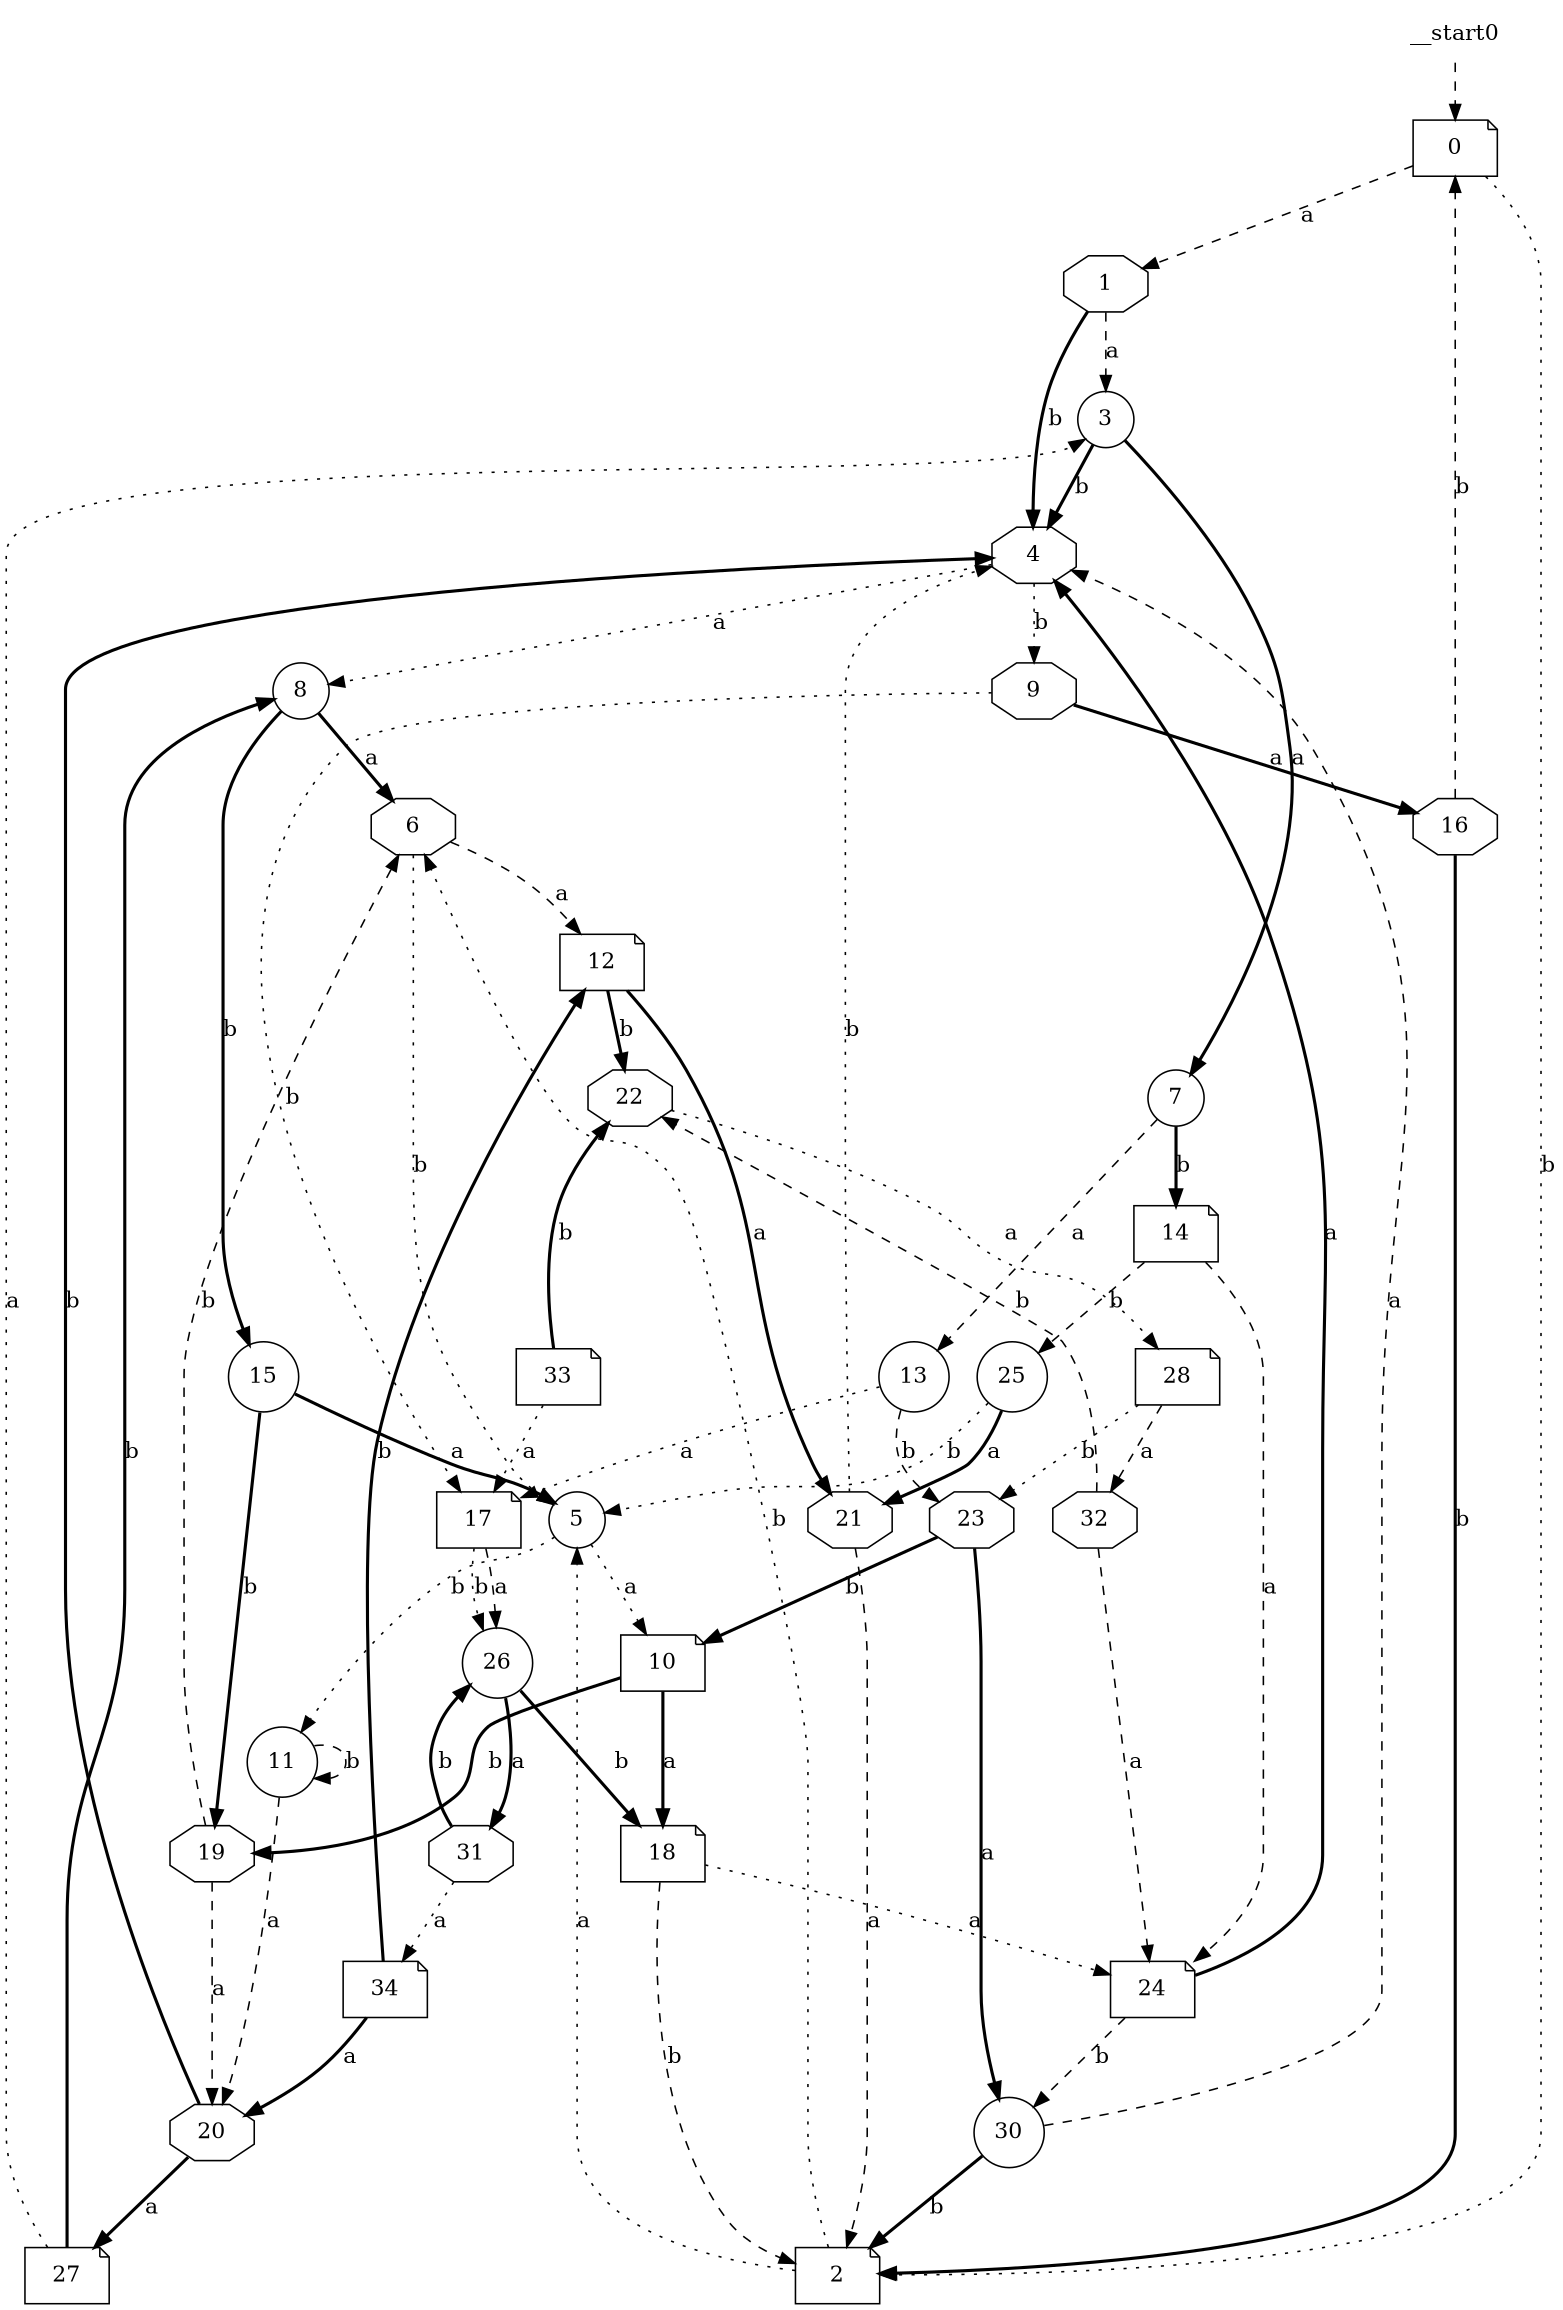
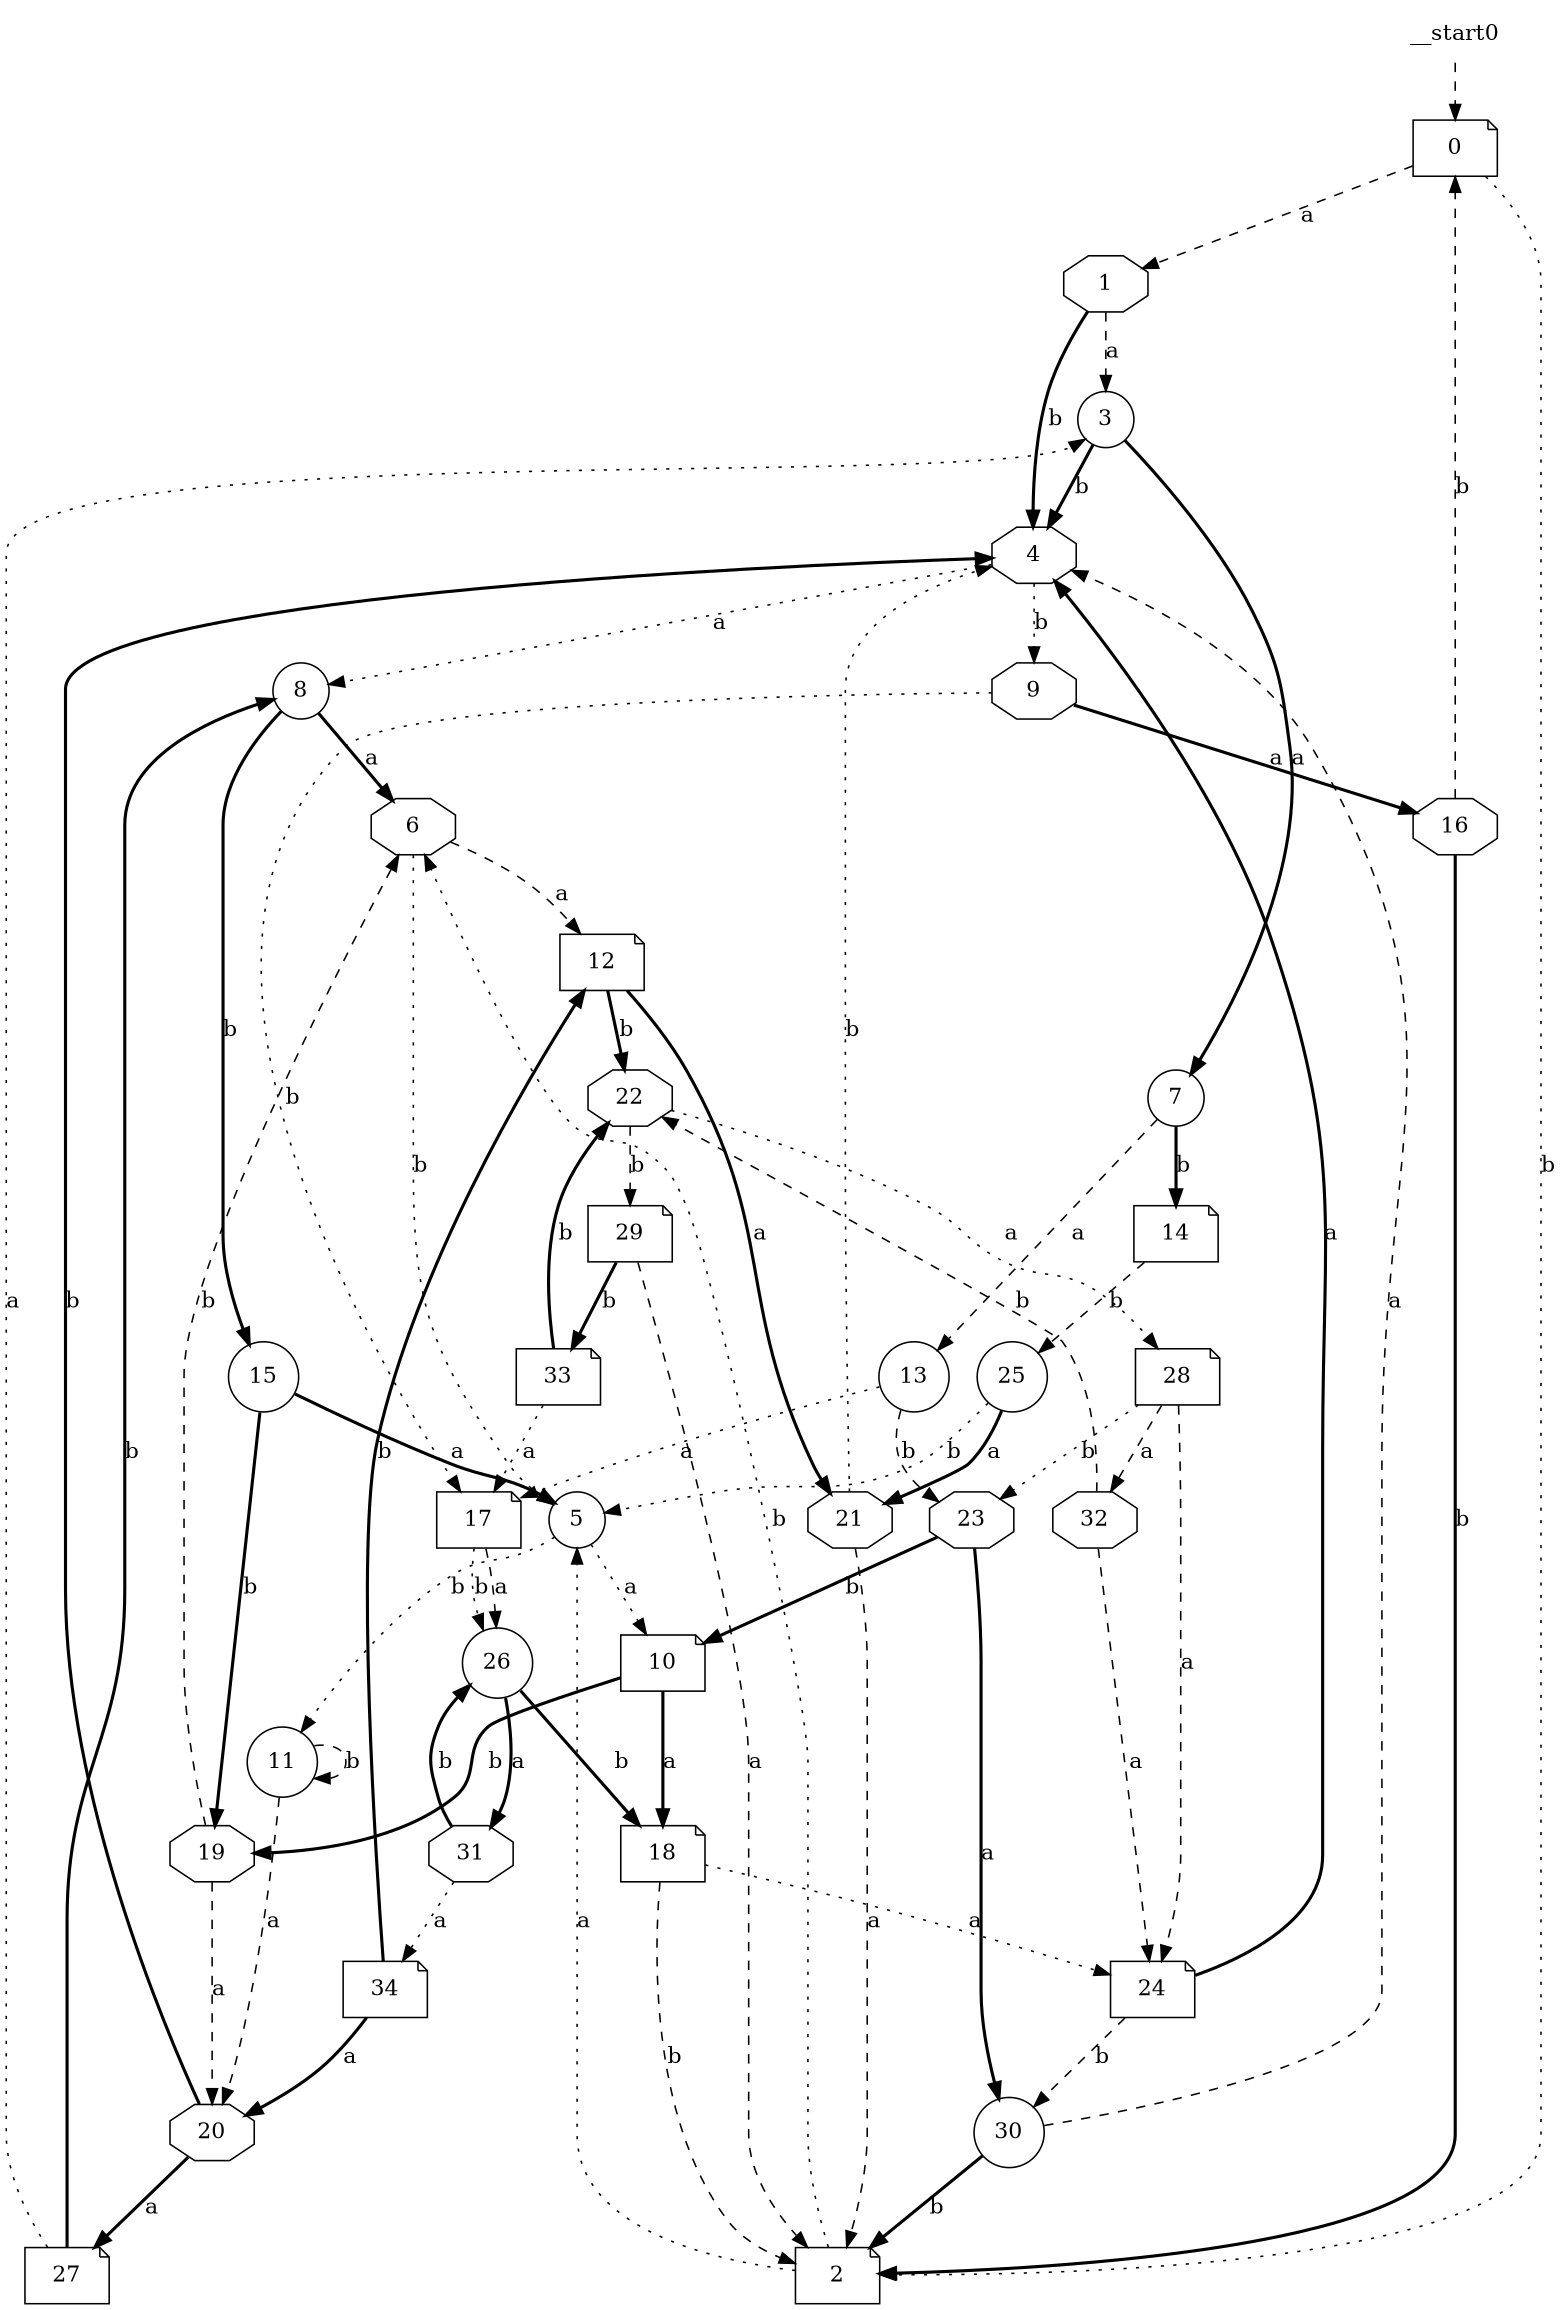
node "29": added
edge "14" -> "24": now "28" -> "24"
